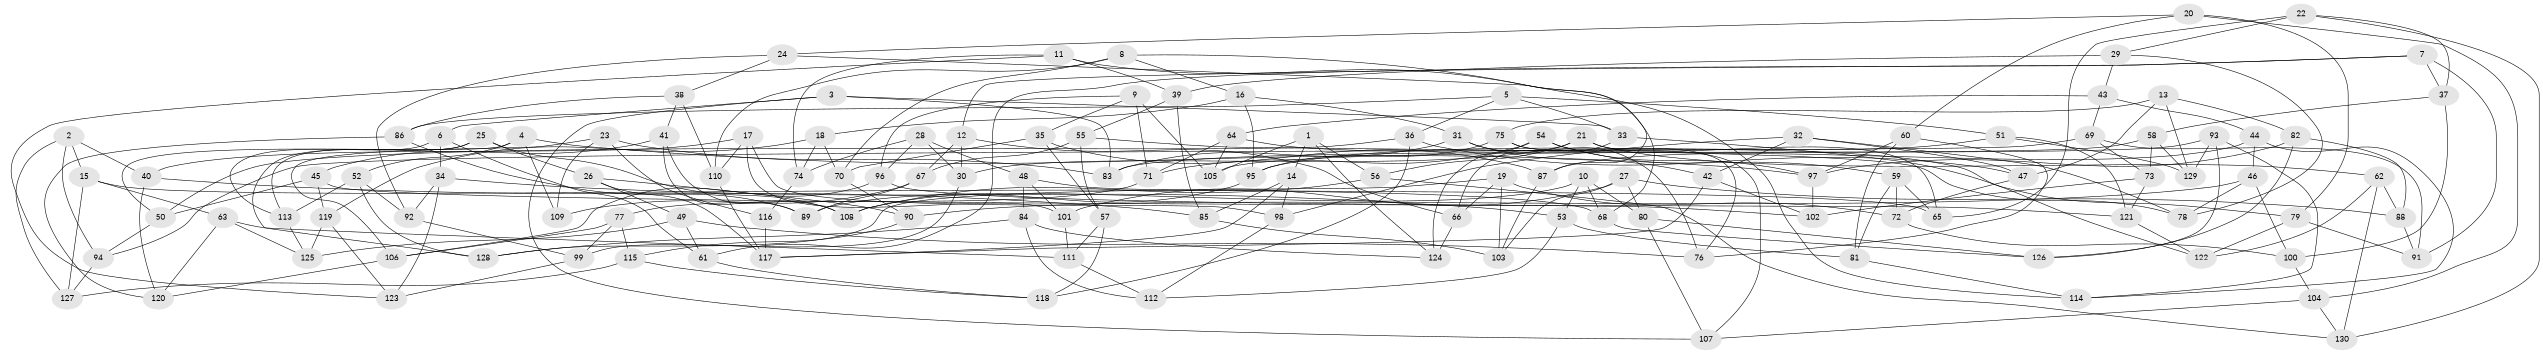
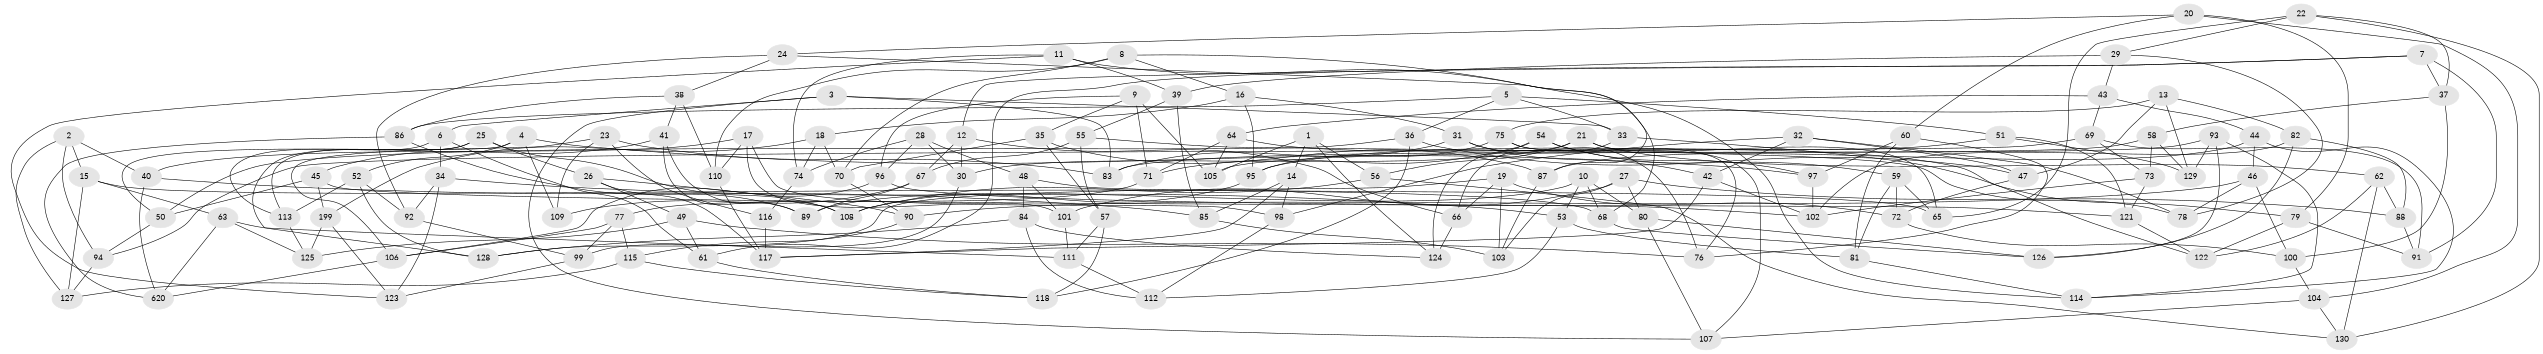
edge "82" -- "97": now "82" -- "102"
node "119": label "119" -> "199"
node "120": label "120" -> "620"
